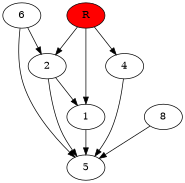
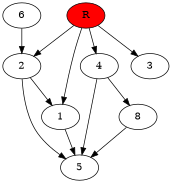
node "3": added
edge "4" -> "8": added
edge "6" -> "5": removed
